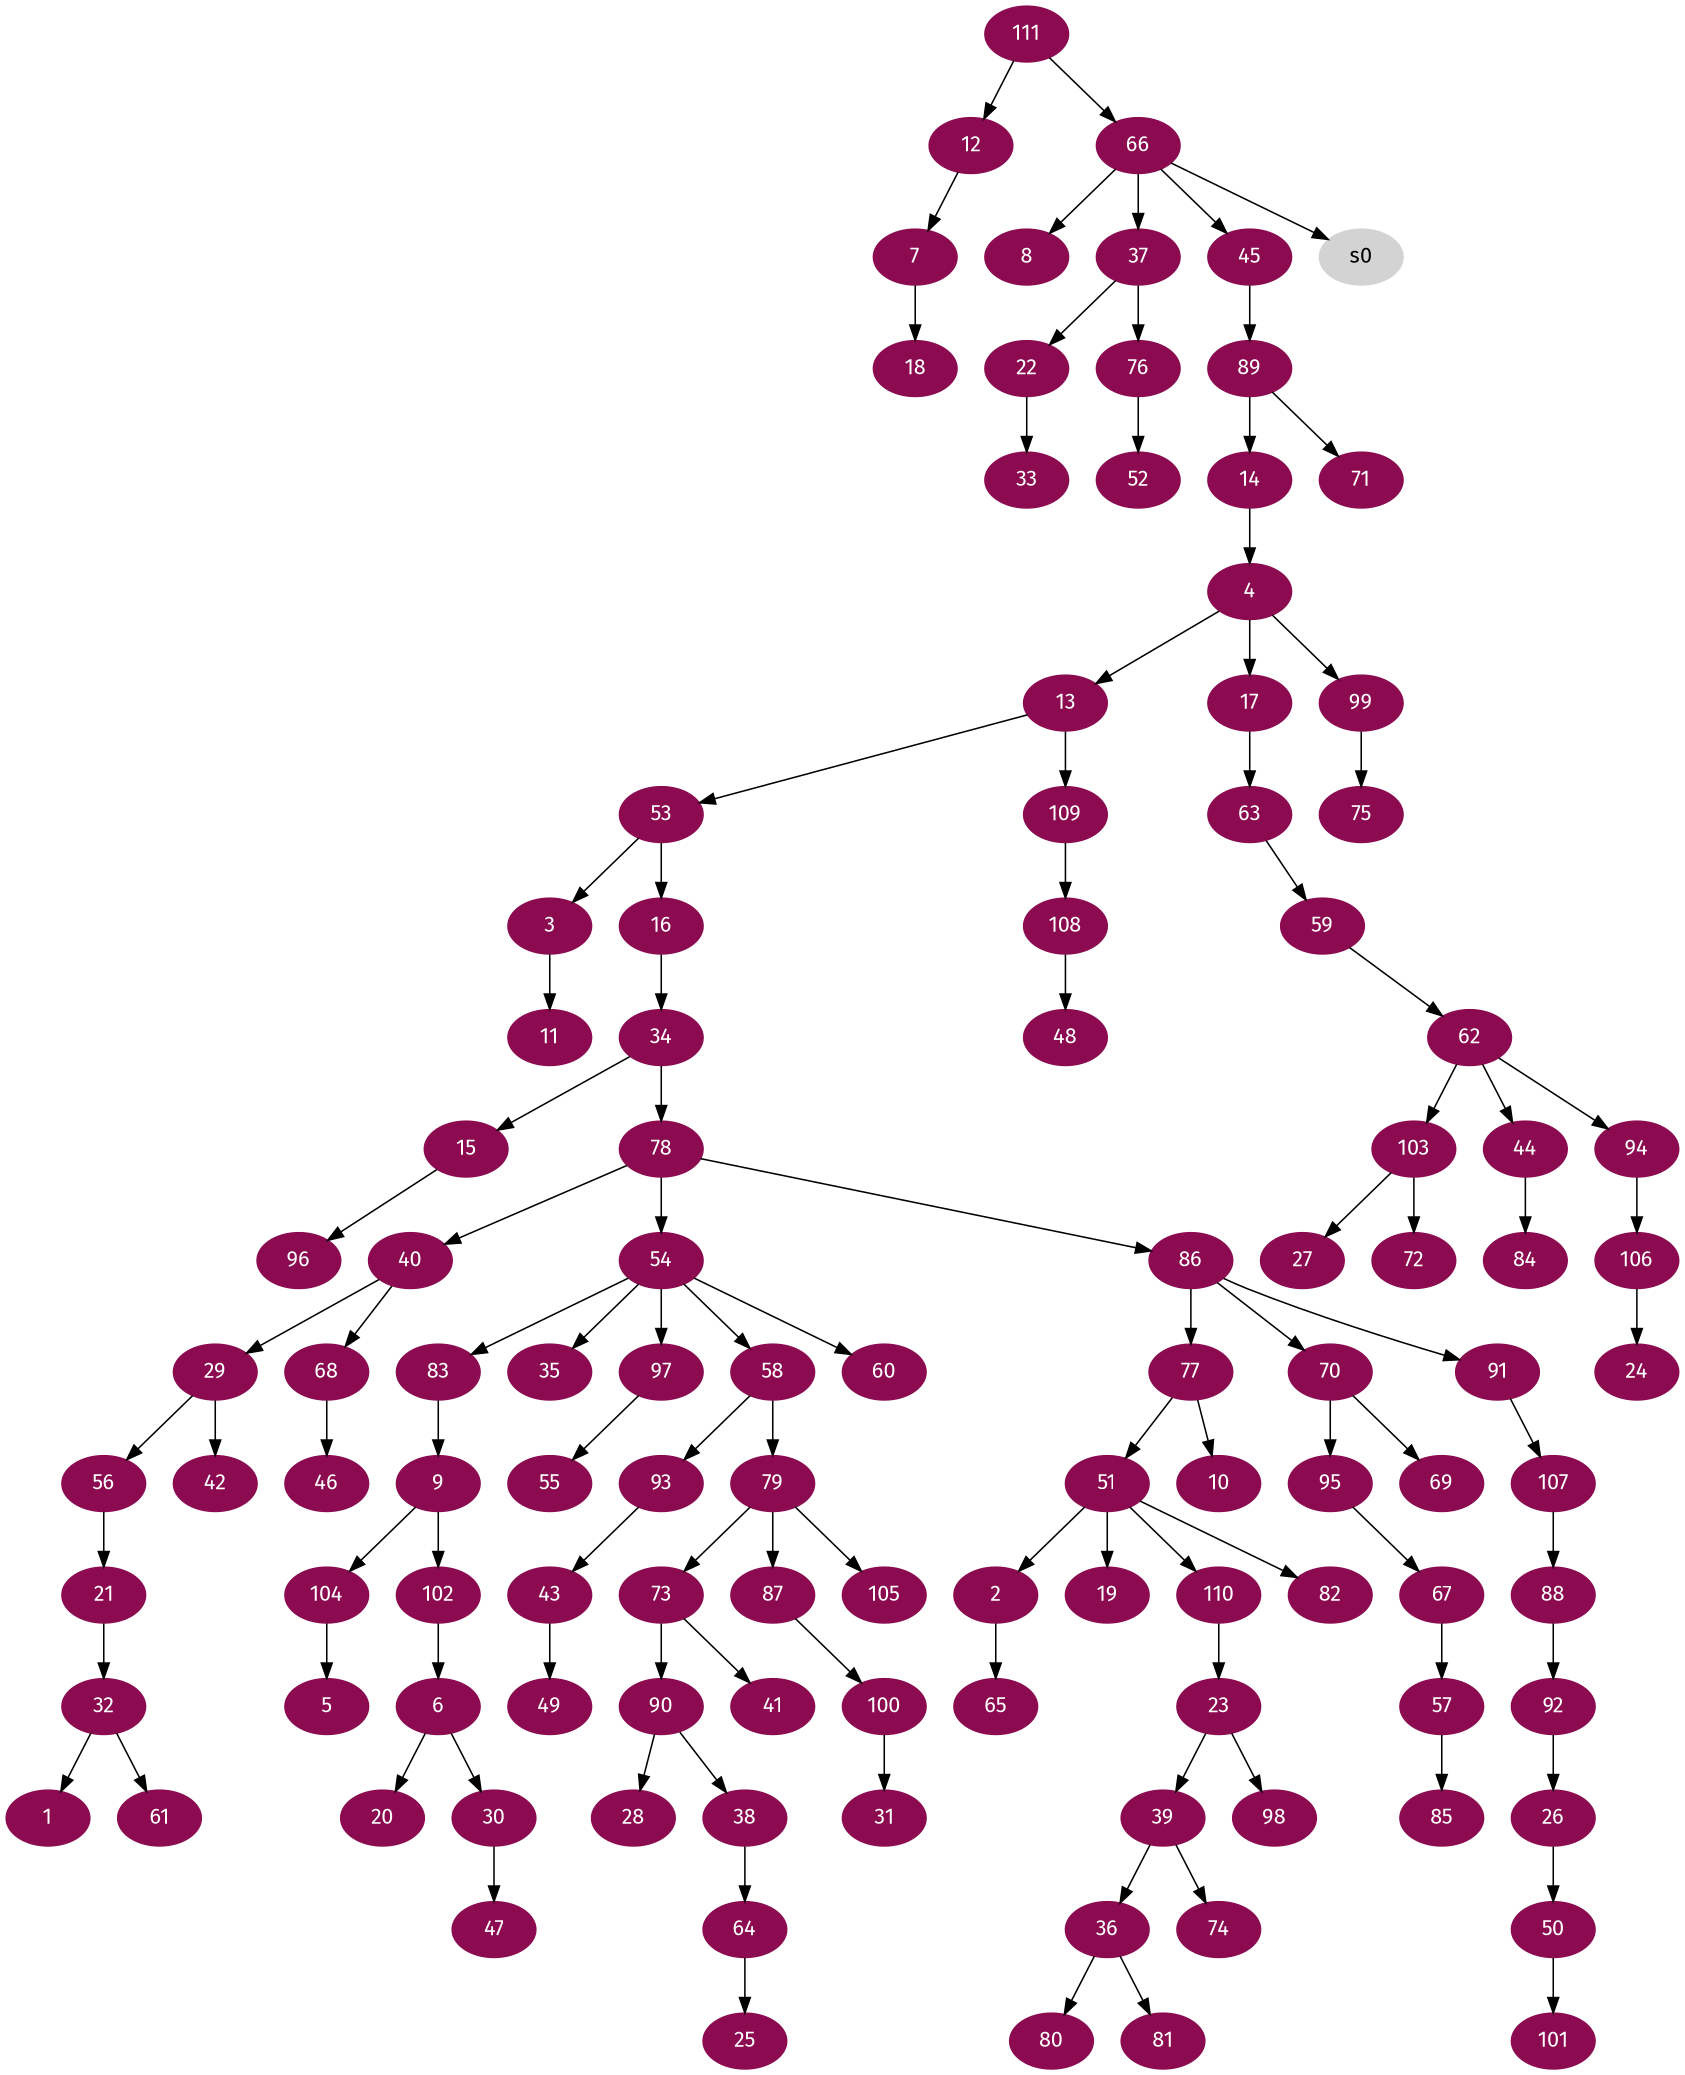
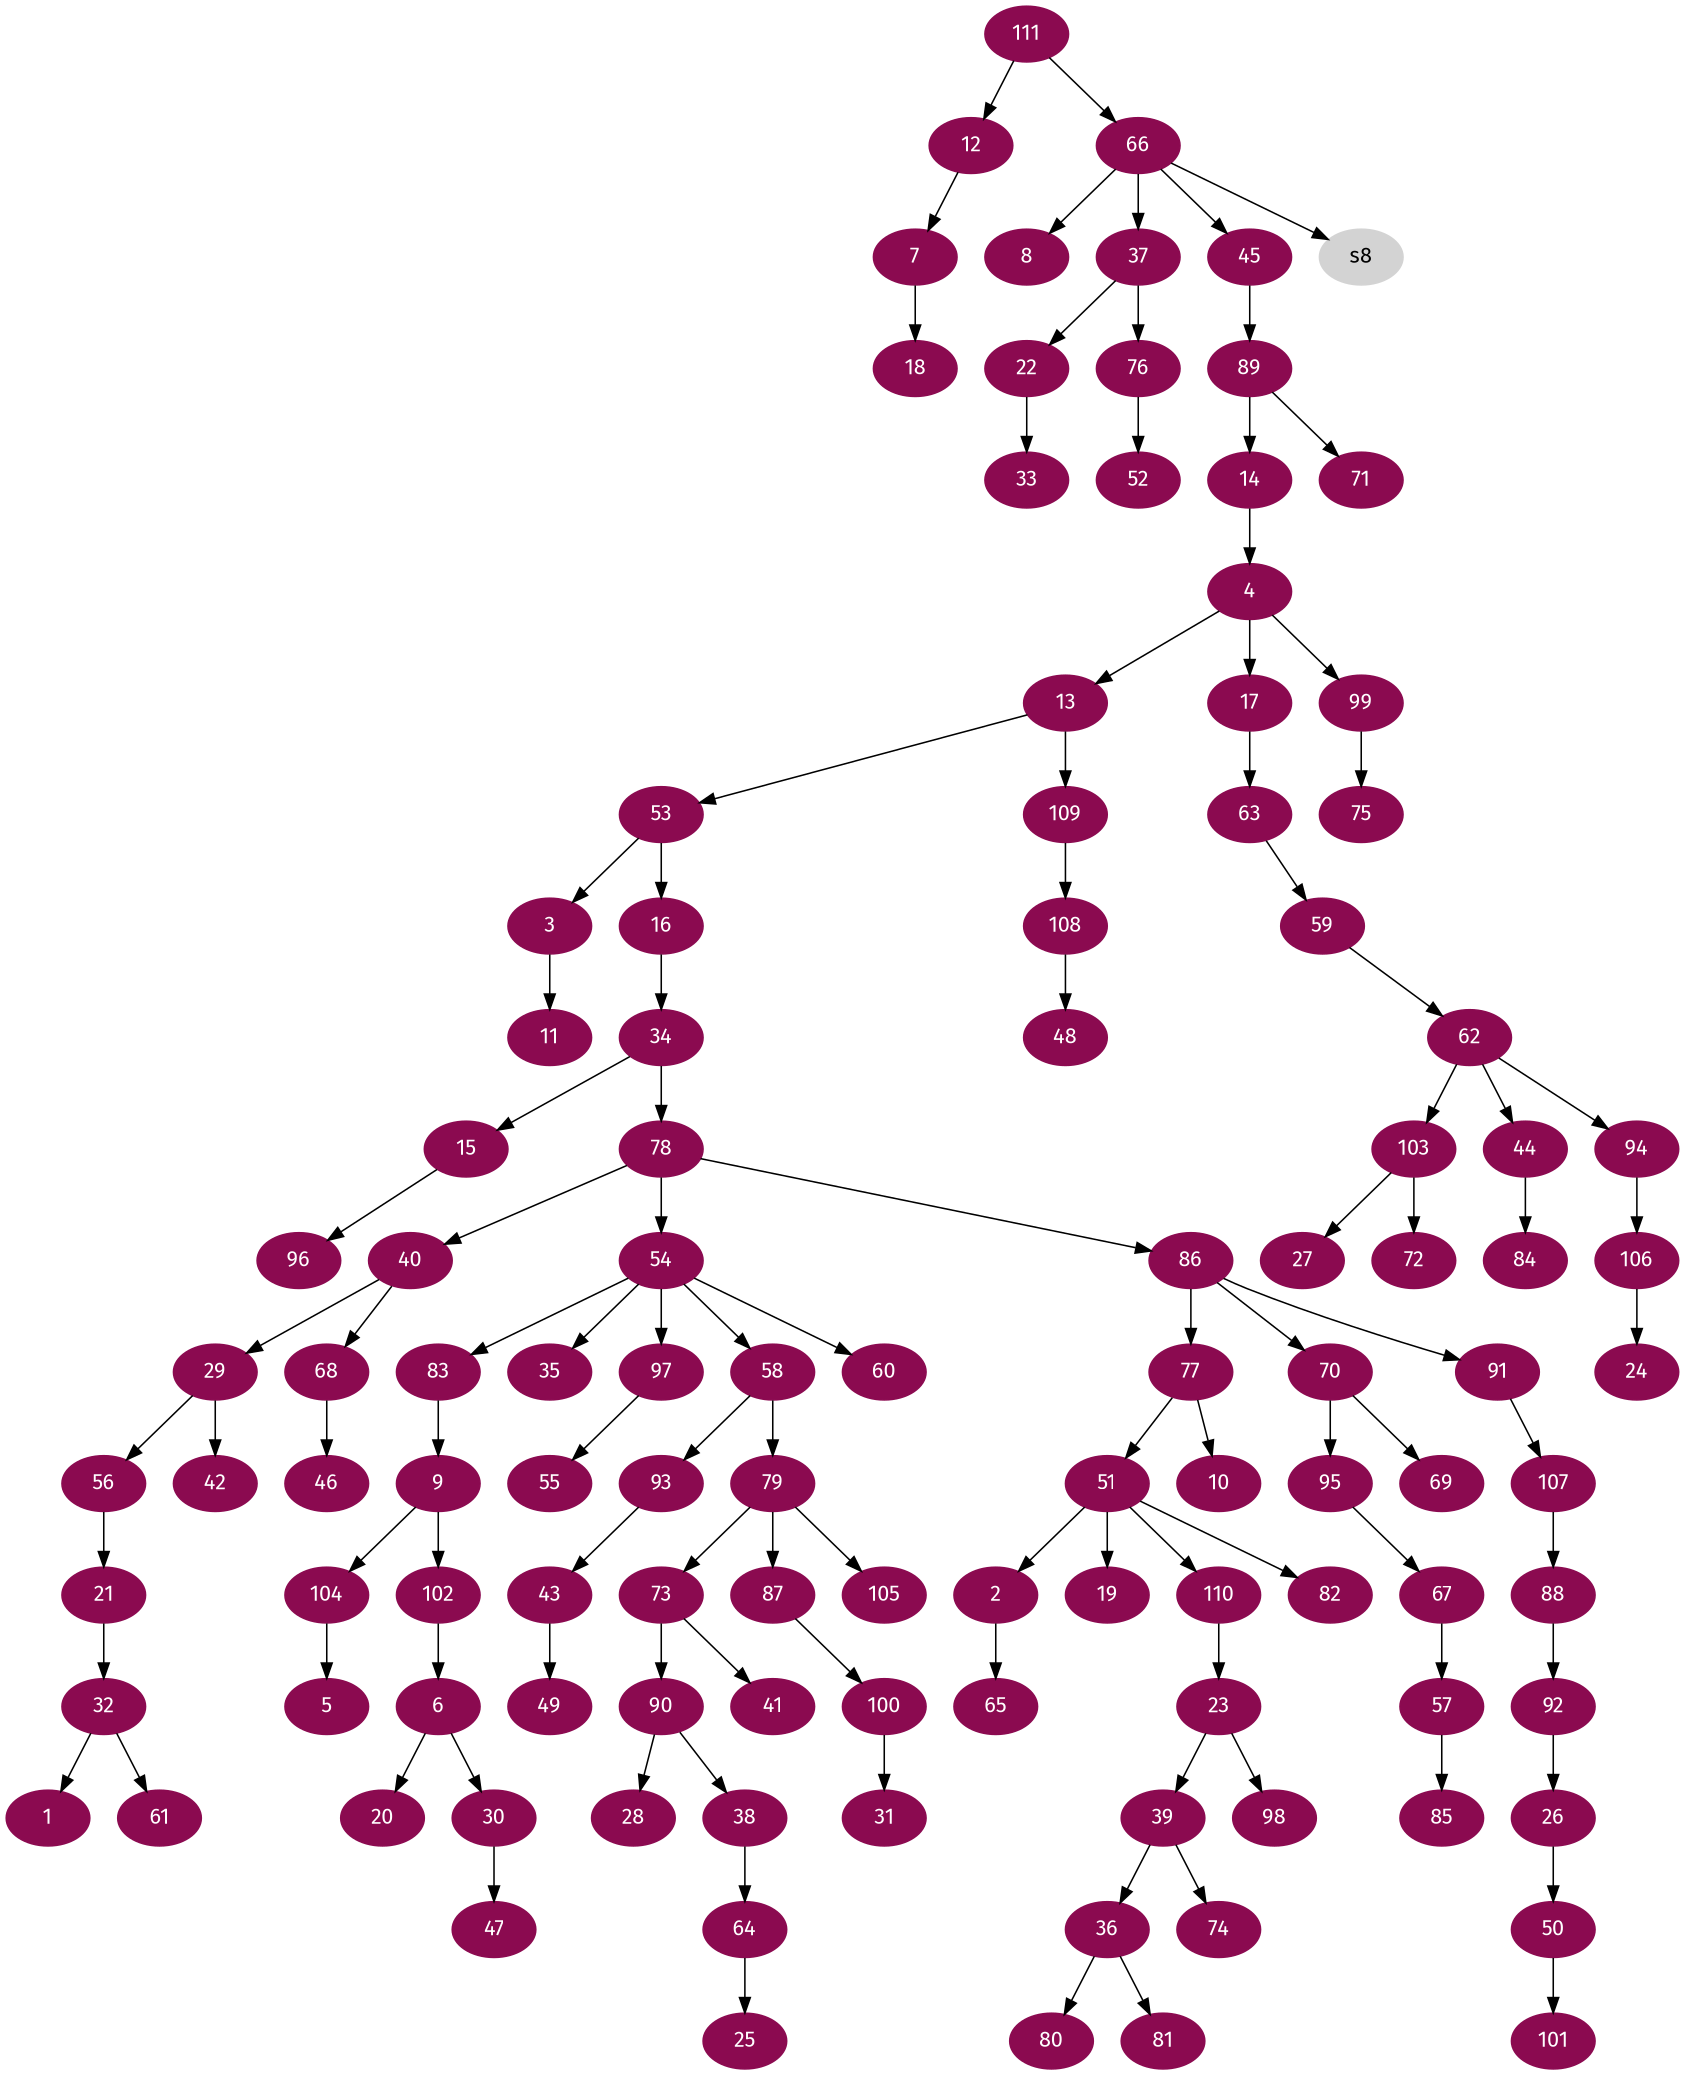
node "s0": label "s0" -> "s8"
